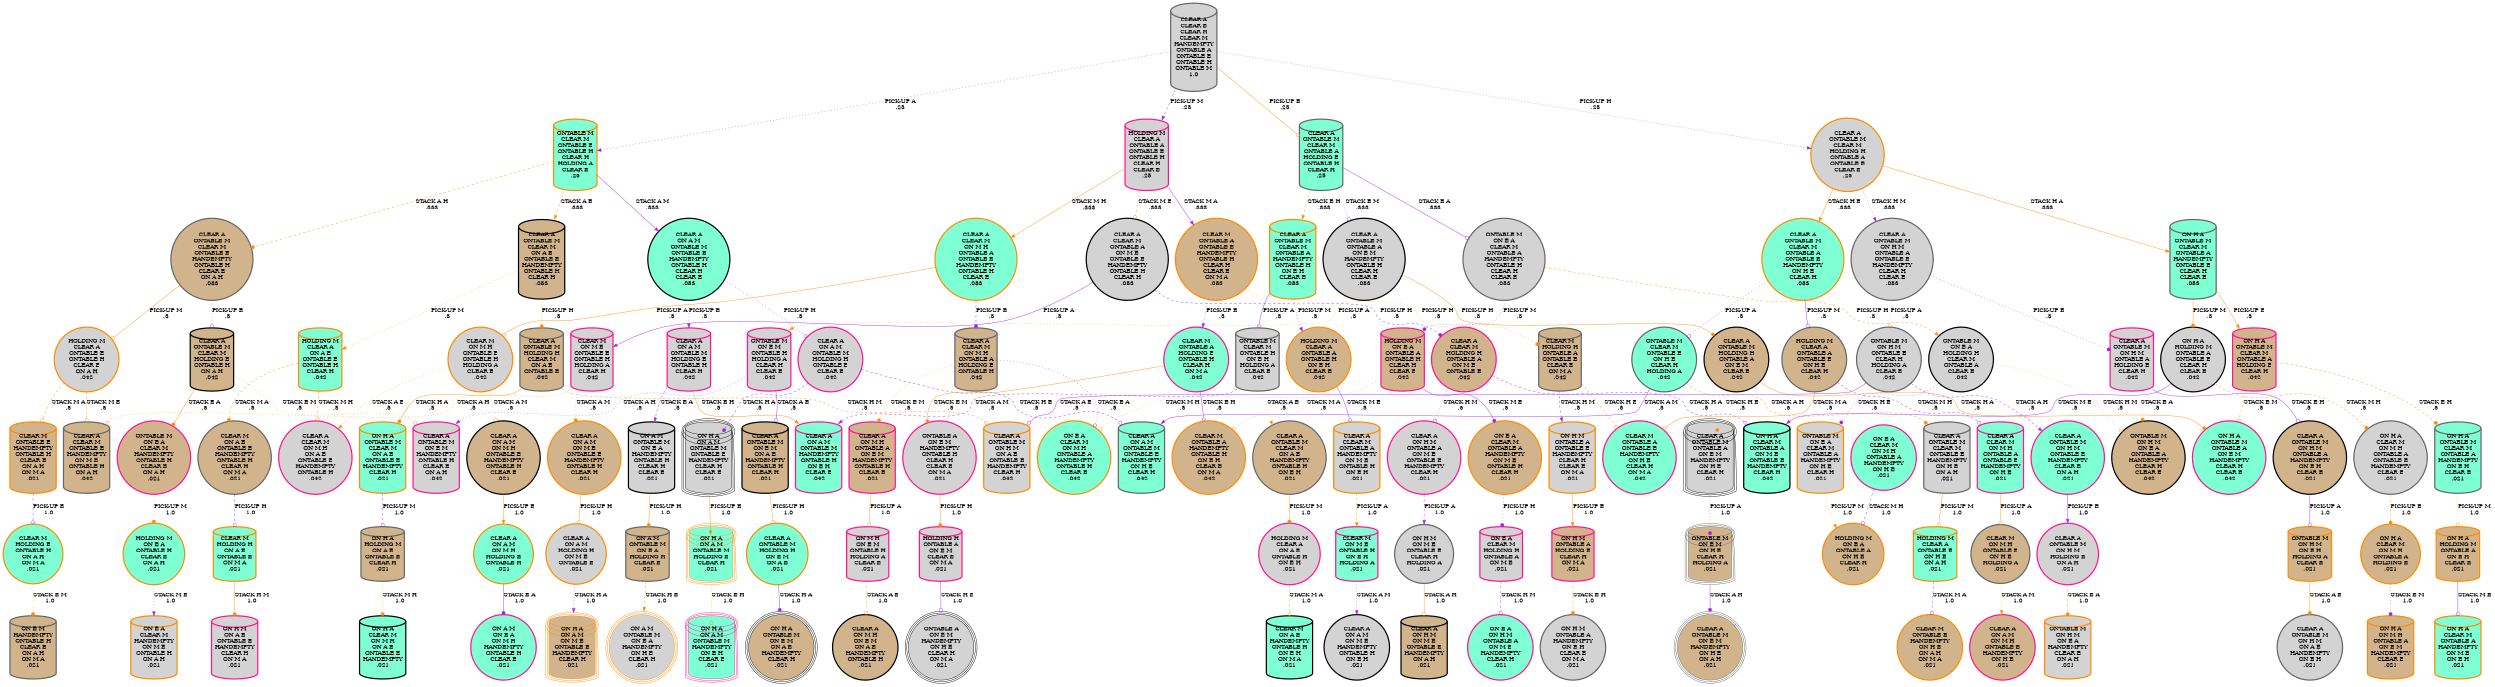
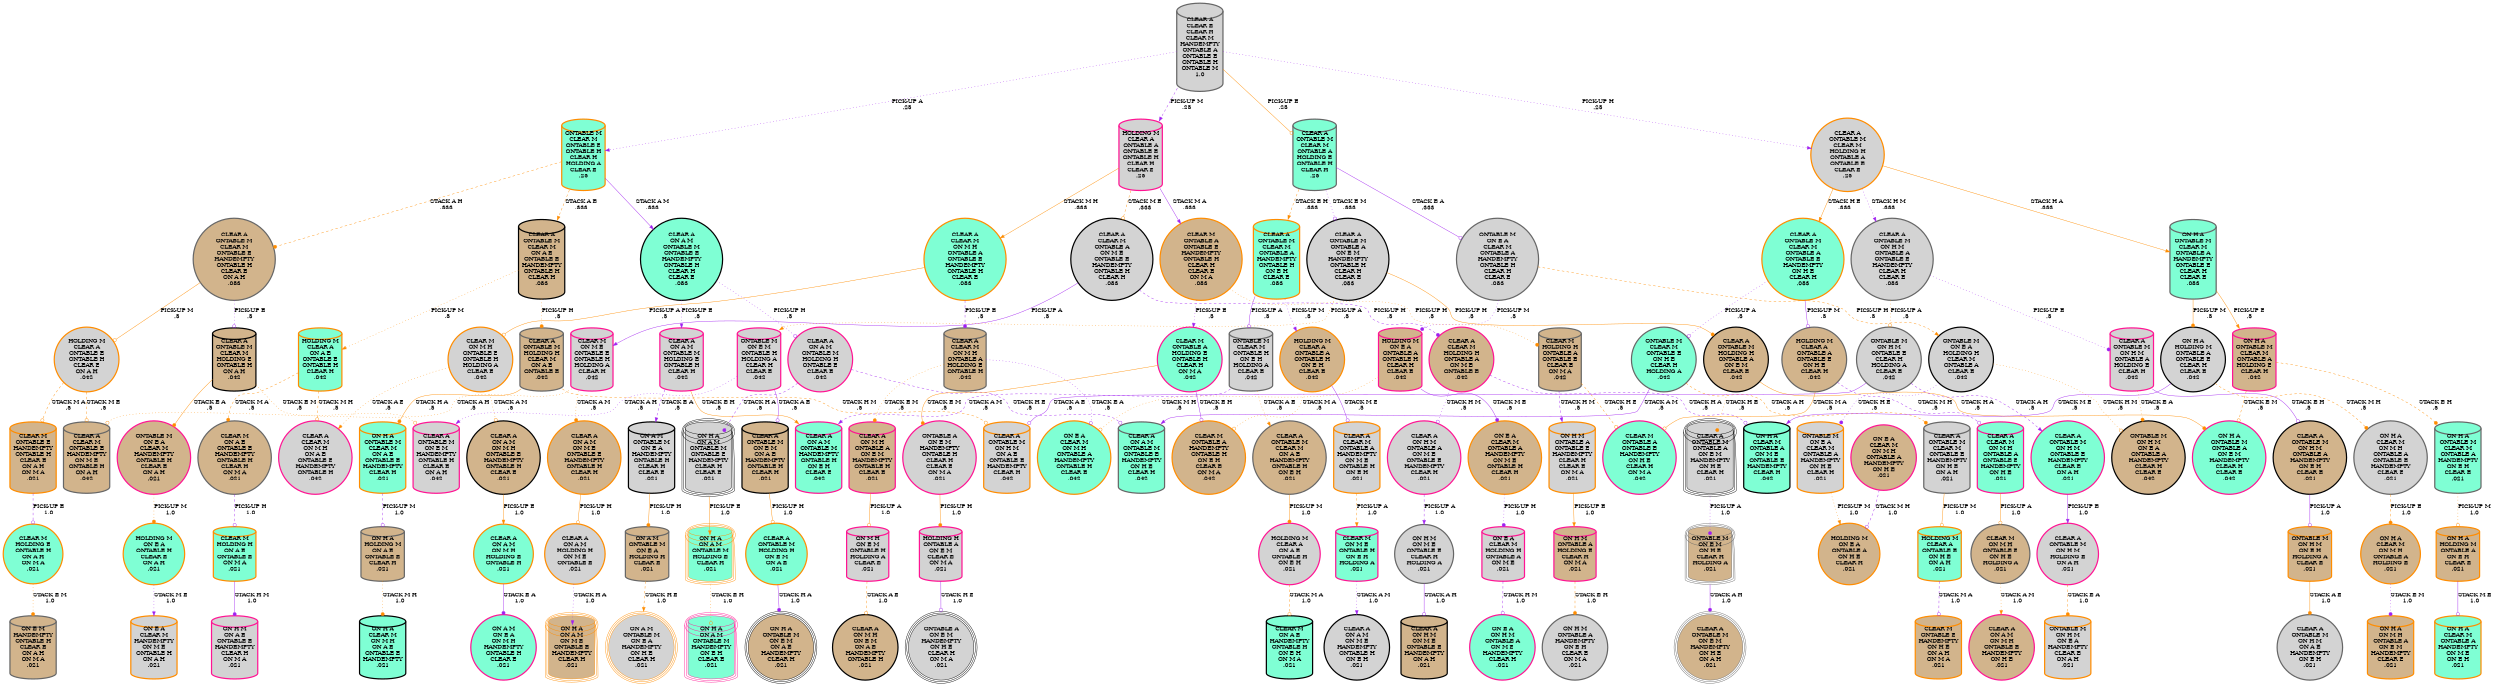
node "ON E A CLEAR M ON M H ONTABLE A HANDEMPTY ON H E .021": fillcolor aquamarine -> tan
edge "CLEAR M HOLDING H ON A E ONTABLE E ON M A .021" -> "ON H M ON A E ONTABLE E HANDEMPTY CLEAR H ON M A .021": color darkorange -> purple
edge "ON H M ON M E ONTABLE E CLEAR H HOLDING A .021" -> "CLEAR A ON H M ON M E ONTABLE E HANDEMPTY ON A H .021": color darkorange -> purple
node "CLEAR M ONTABLE E HANDEMPTY ON H E ON A H ON M A .021": shape circle -> cylinder
